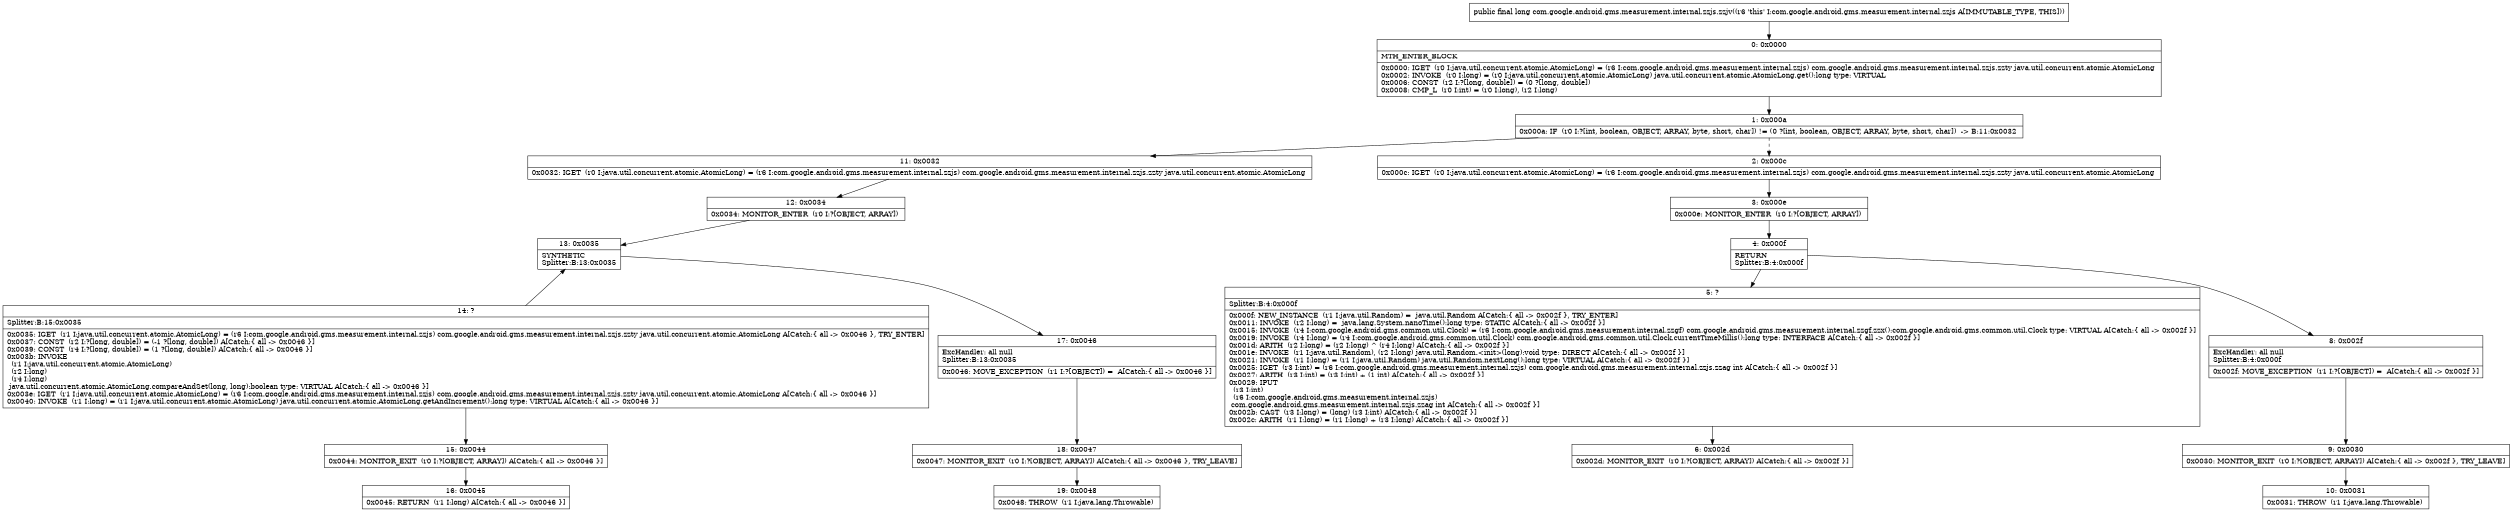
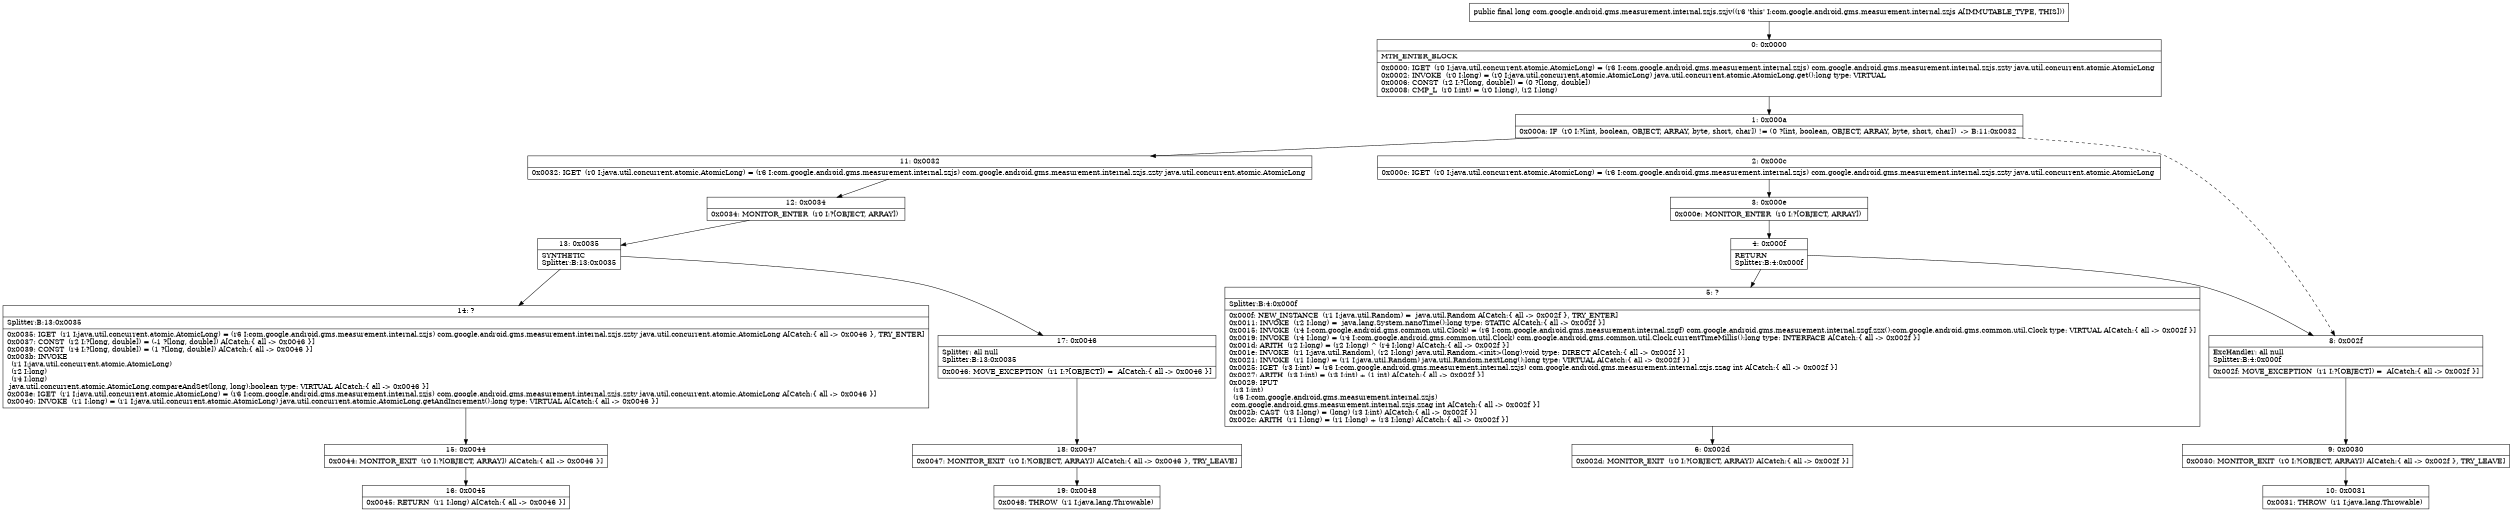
edge "1: 0x000a" -> "2: 0x000c": now "1: 0x000a" -> "8: 0x002f"
edge "14: ?" -> "13: 0x0035": reversed
node "14: ?": text "Splitter:B:15:0x0035" -> "Splitter:B:13:0x0035"
node "17: 0x0046": text "ExcHandler: all null" -> "Splitter: all null"
